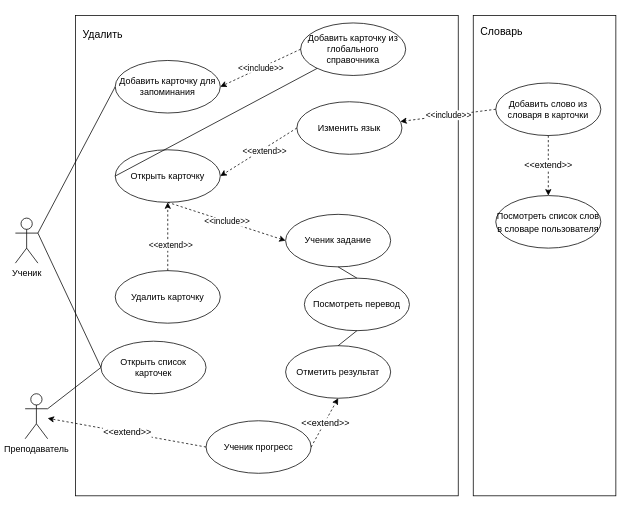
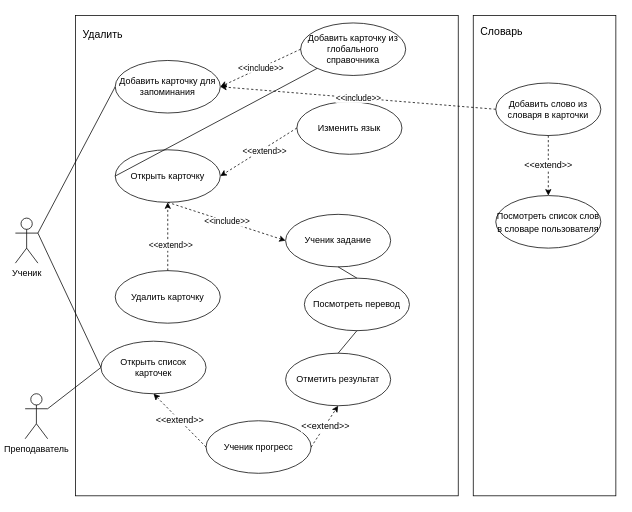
edge "Добавить слово из словаря в карточки" -> "Изменить язык": now "Добавить слово из словаря в карточки" -> "Добавить карточку для запоминания"
node "Отметить результат": moved (338, 372) -> (338, 379)
edge "Ученик прогресс" -> "Преподаватель": now "Ученик прогресс" -> "Открыть список карточек"
